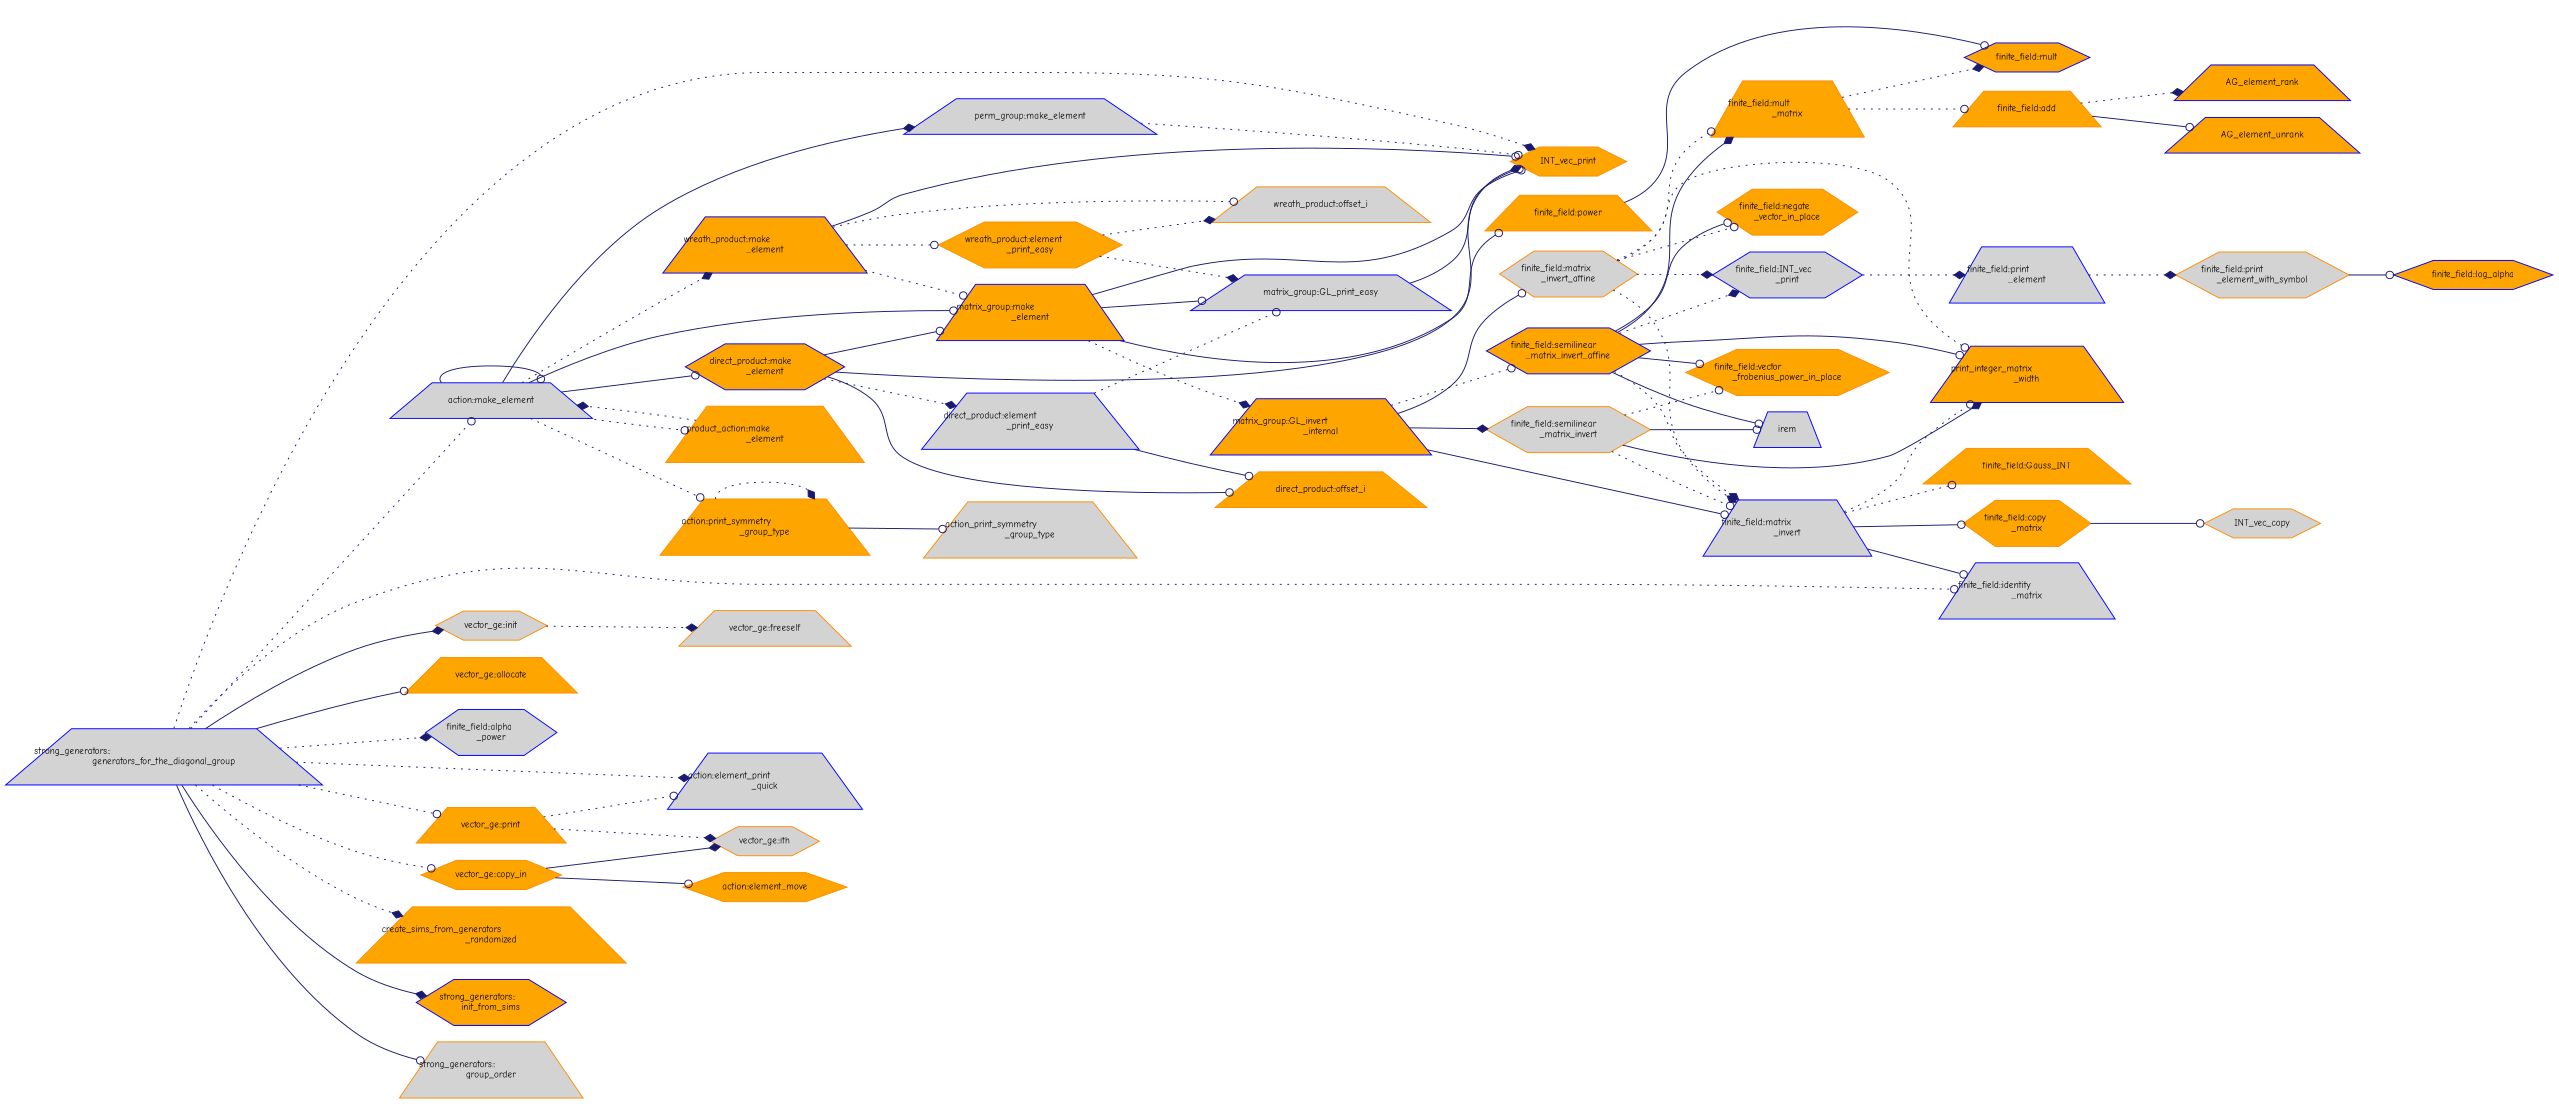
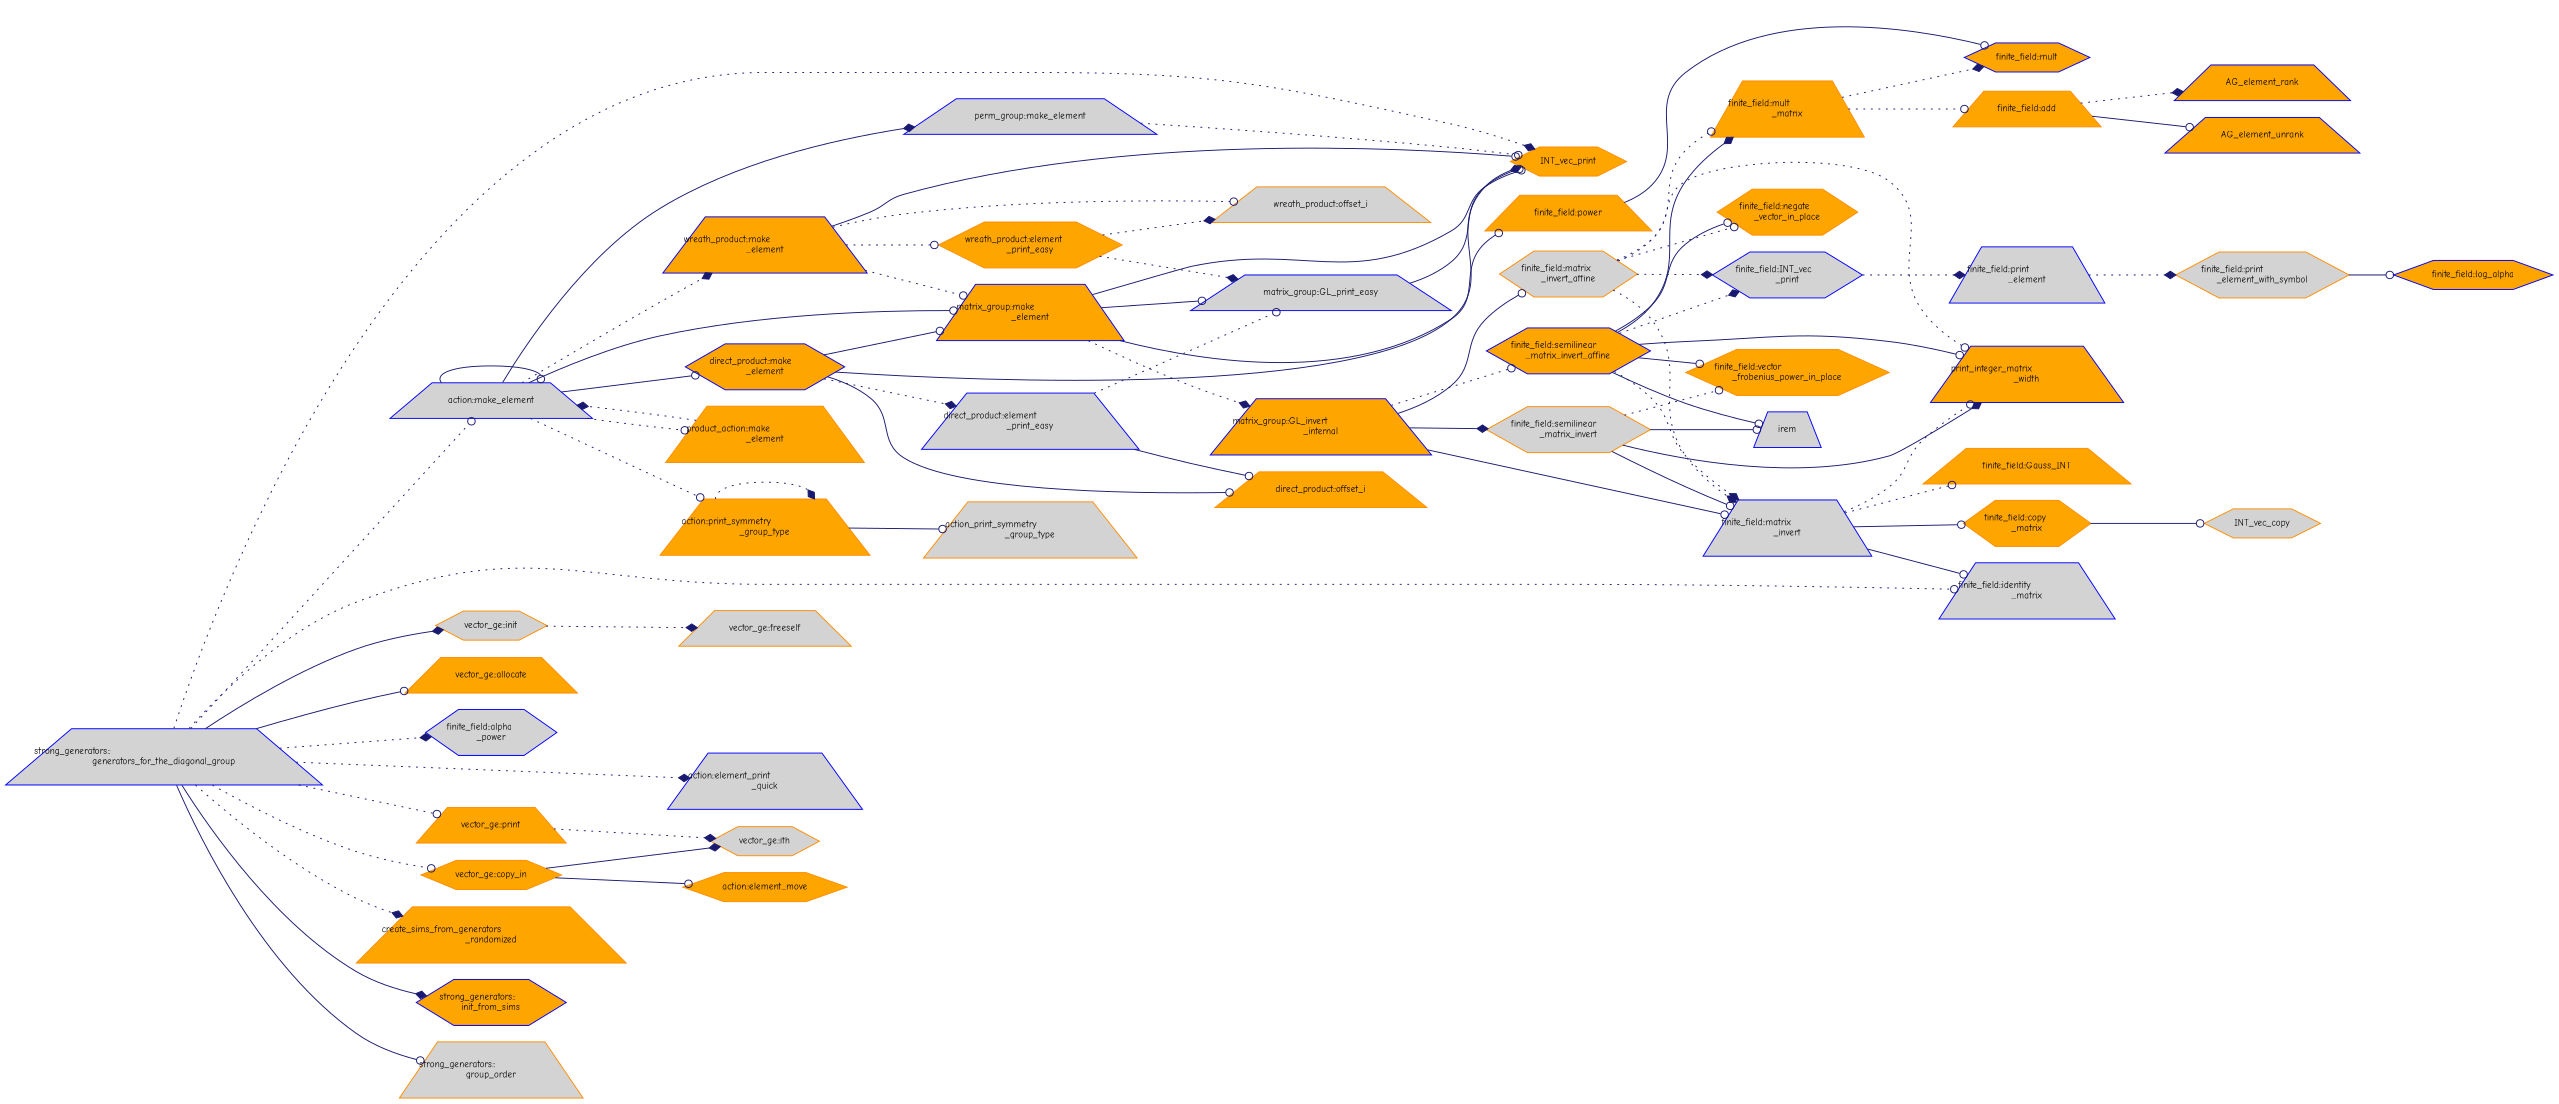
edge "finite_field::semilinear _matrix_invert" -> "finite_field::matrix _invert": style dotted -> solid
edge "vector_ge::print" -> "action::element_print _quick": removed
